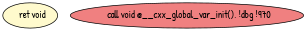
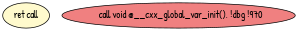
node "ret void": label "ret void" -> "ret call"
